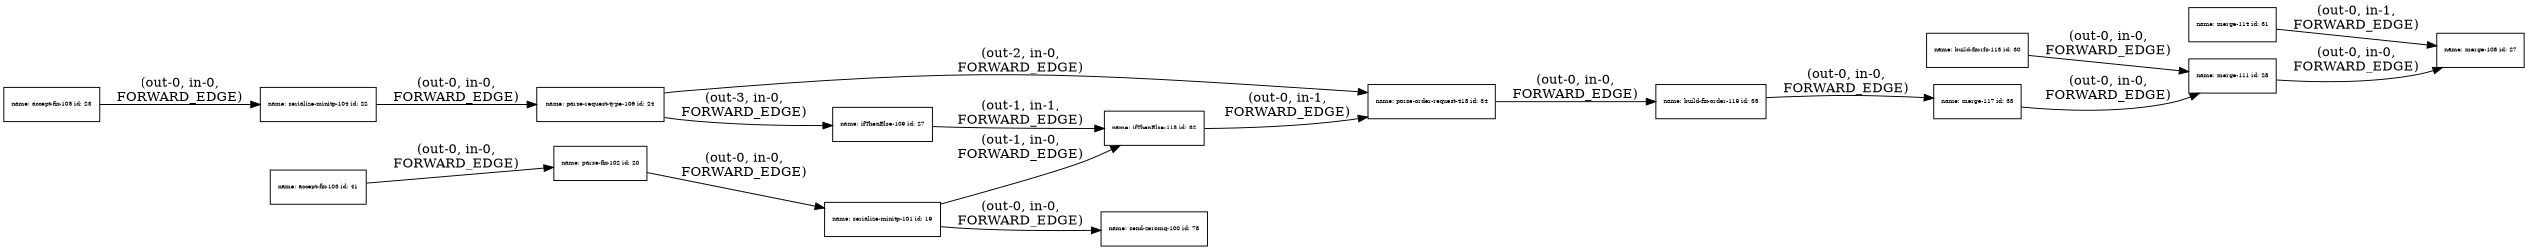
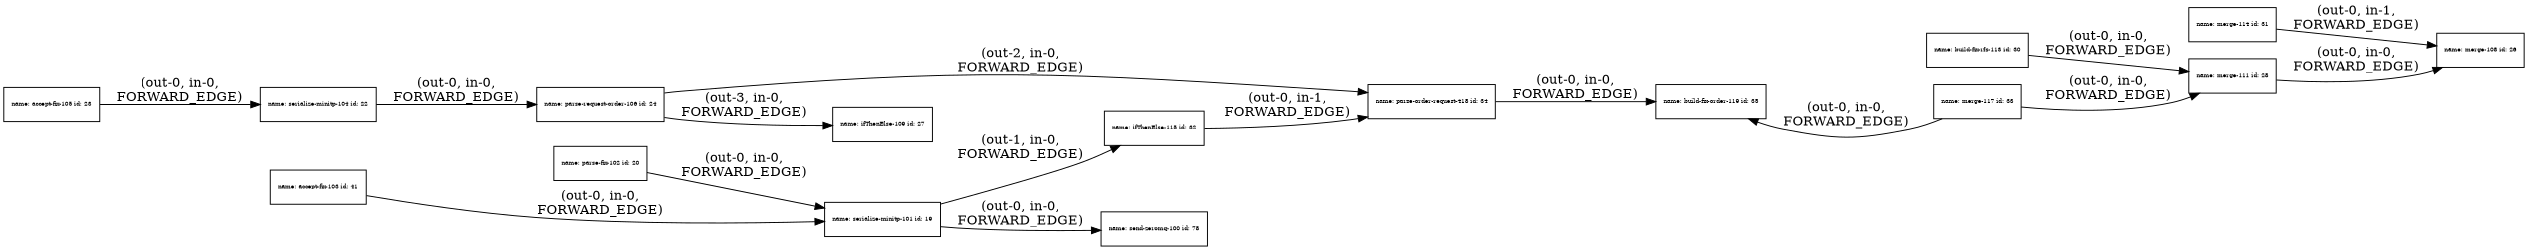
node "name: merge-108 id: 27": label "name: merge-108 id: 27" -> "name: merge-108 id: 26"
edge "name: build-fix-order-119 id: 35" -> "name: merge-117 id: 33": reversed
node "name: parse-request-type-106 id: 24": label "name: parse-request-type-106 id: 24" -> "name: parse-request-order-106 id: 24"
edge "name: ifThenElse-109 id: 27" -> "name: ifThenElse-115 id: 32": removed, label "(out-1, in-1, FORWARD_EDGE)"
edge "name: accept-fix-103 id: 41" -> "name: parse-fix-102 id: 20": now "name: accept-fix-103 id: 41" -> "name: serialize-minitp-101 id: 19"
